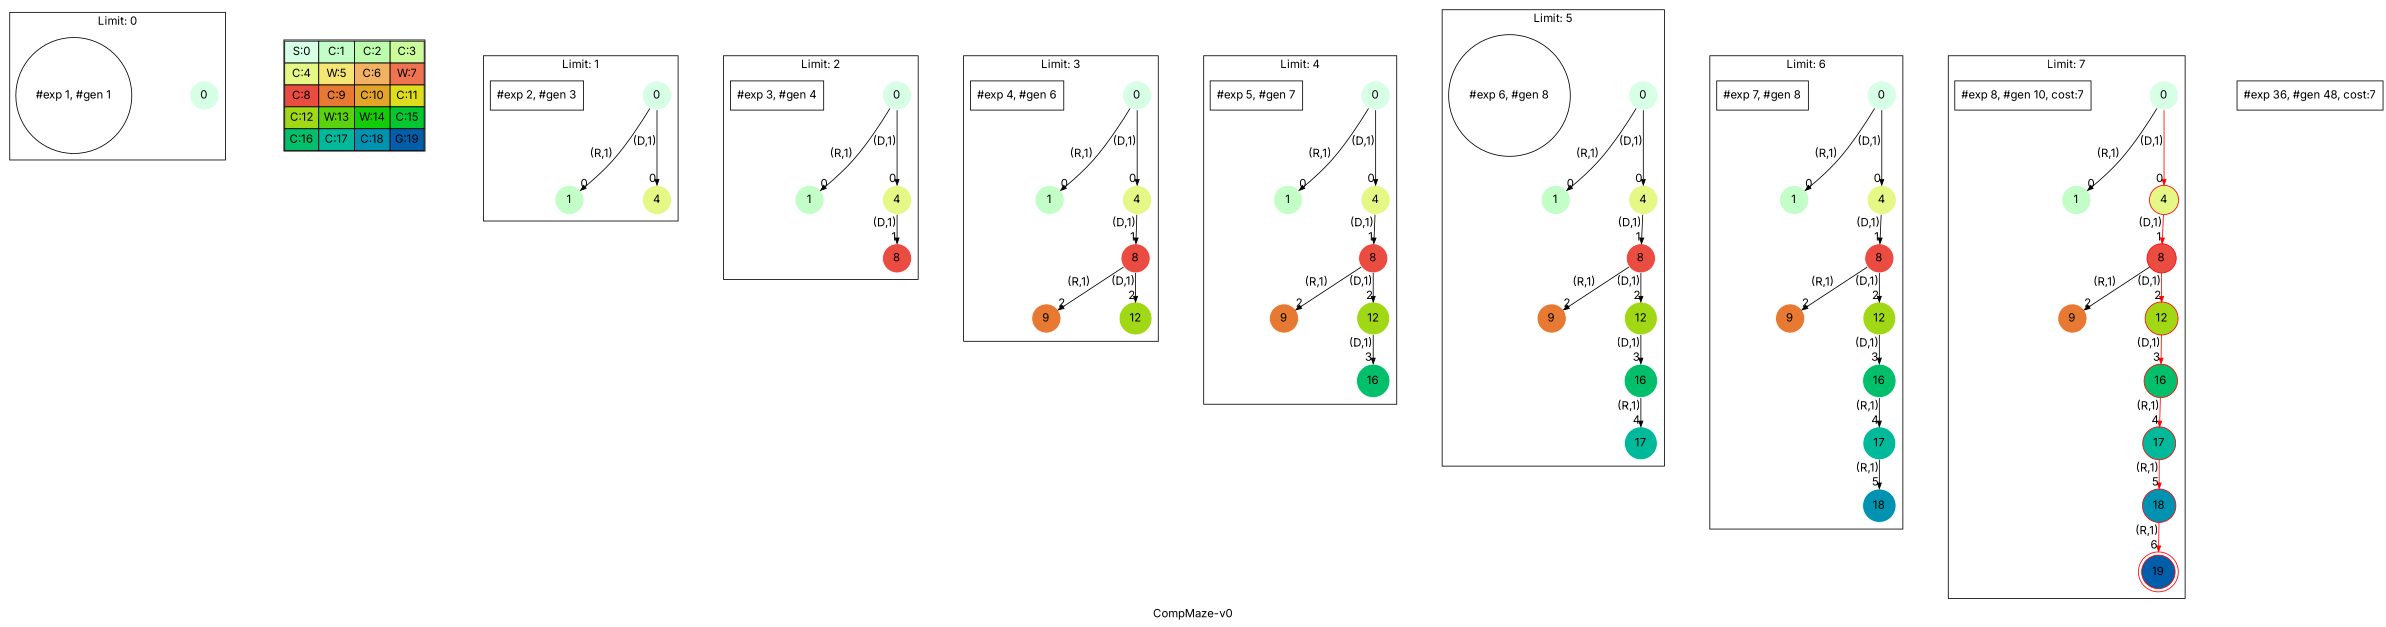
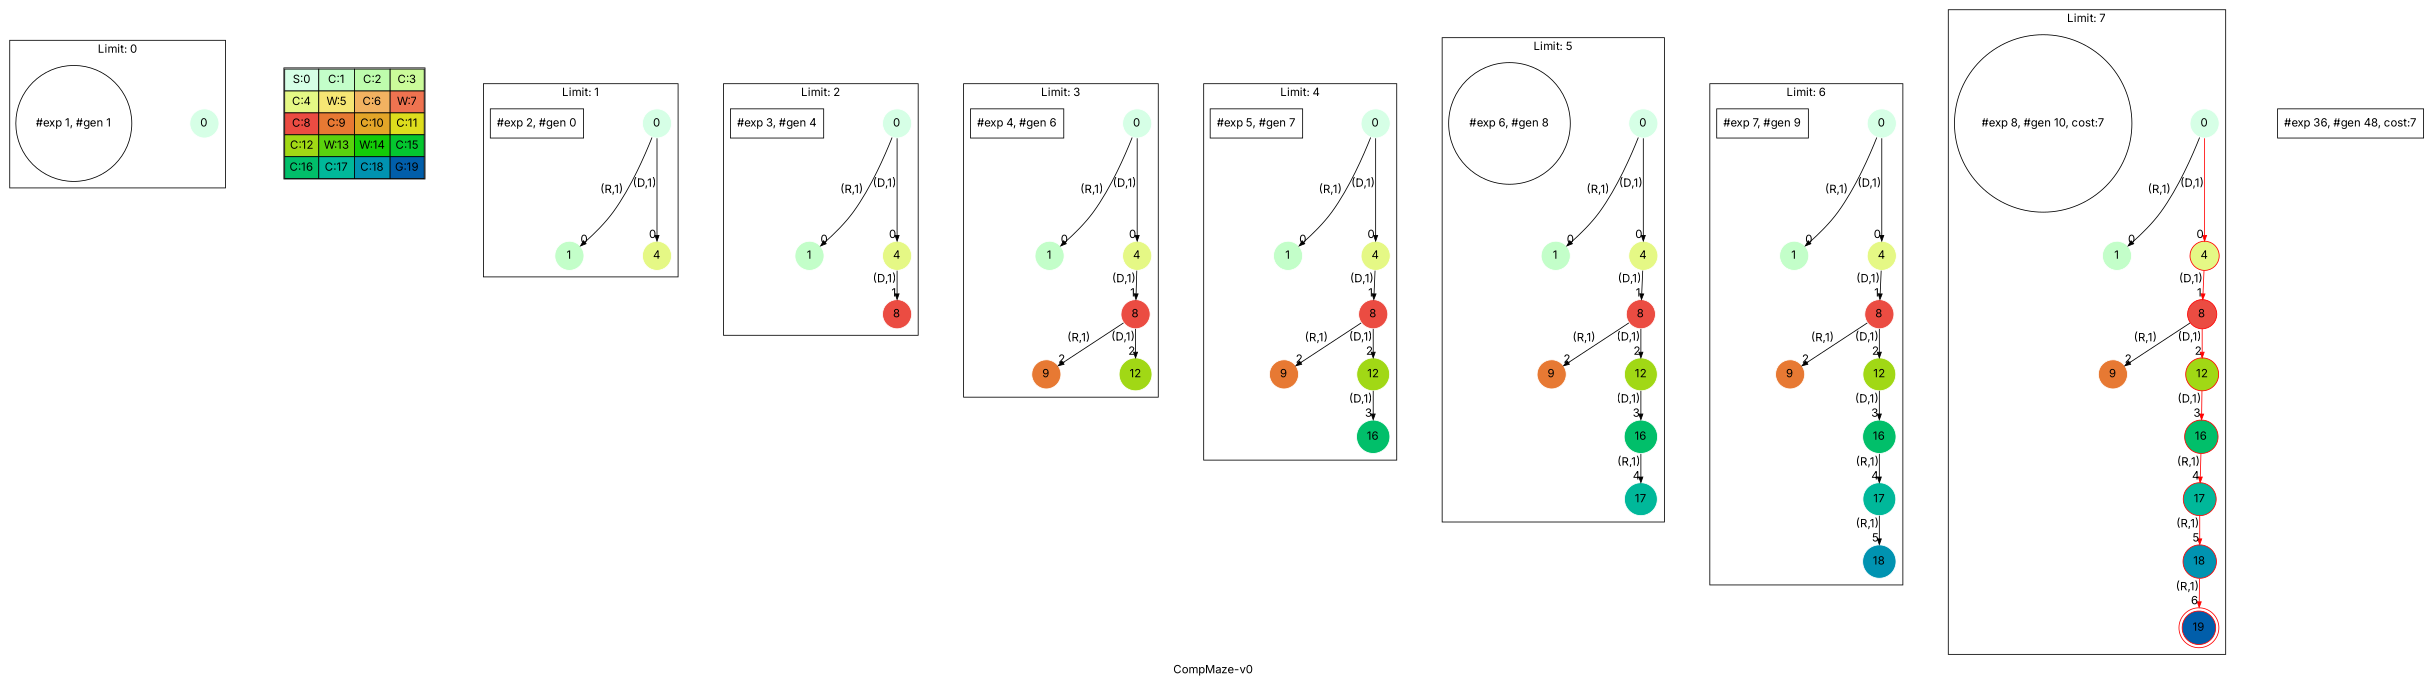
node "#exp 2, #gen 3": label "#exp 2, #gen 3" -> "#exp 2, #gen 0"
node "#exp 7, #gen 8": label "#exp 7, #gen 8" -> "#exp 7, #gen 9"
node "#exp 8, #gen 10, cost:7": shape box -> circle
